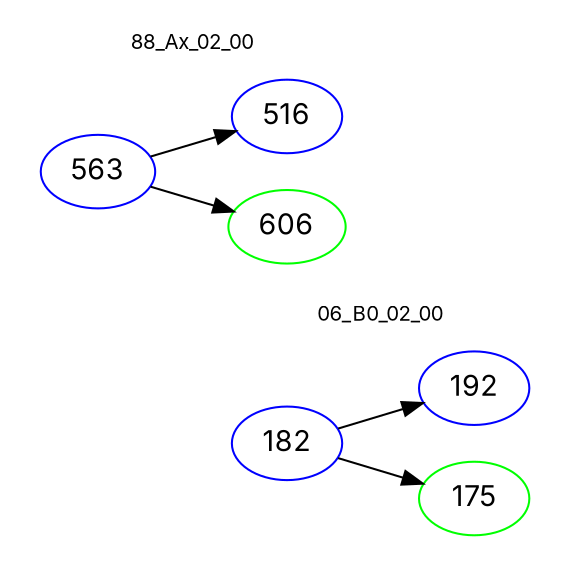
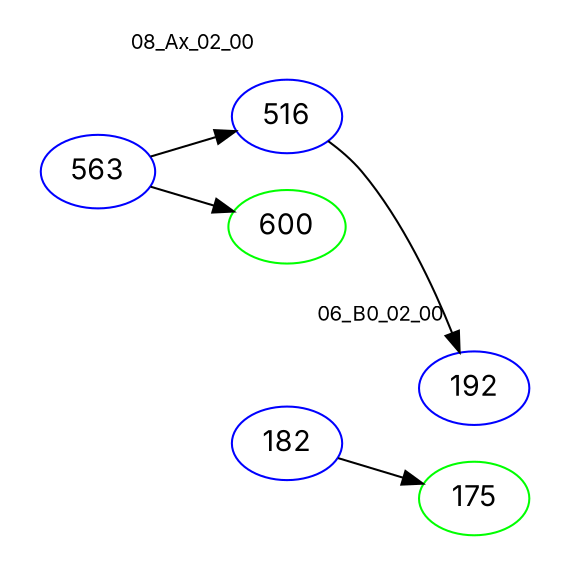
cluster "88_Ax_02_00": label "88_Ax_02_00" -> "08_Ax_02_00"
node "606": label "606" -> "600"
edge "182" -> "192": now "516" -> "192"
